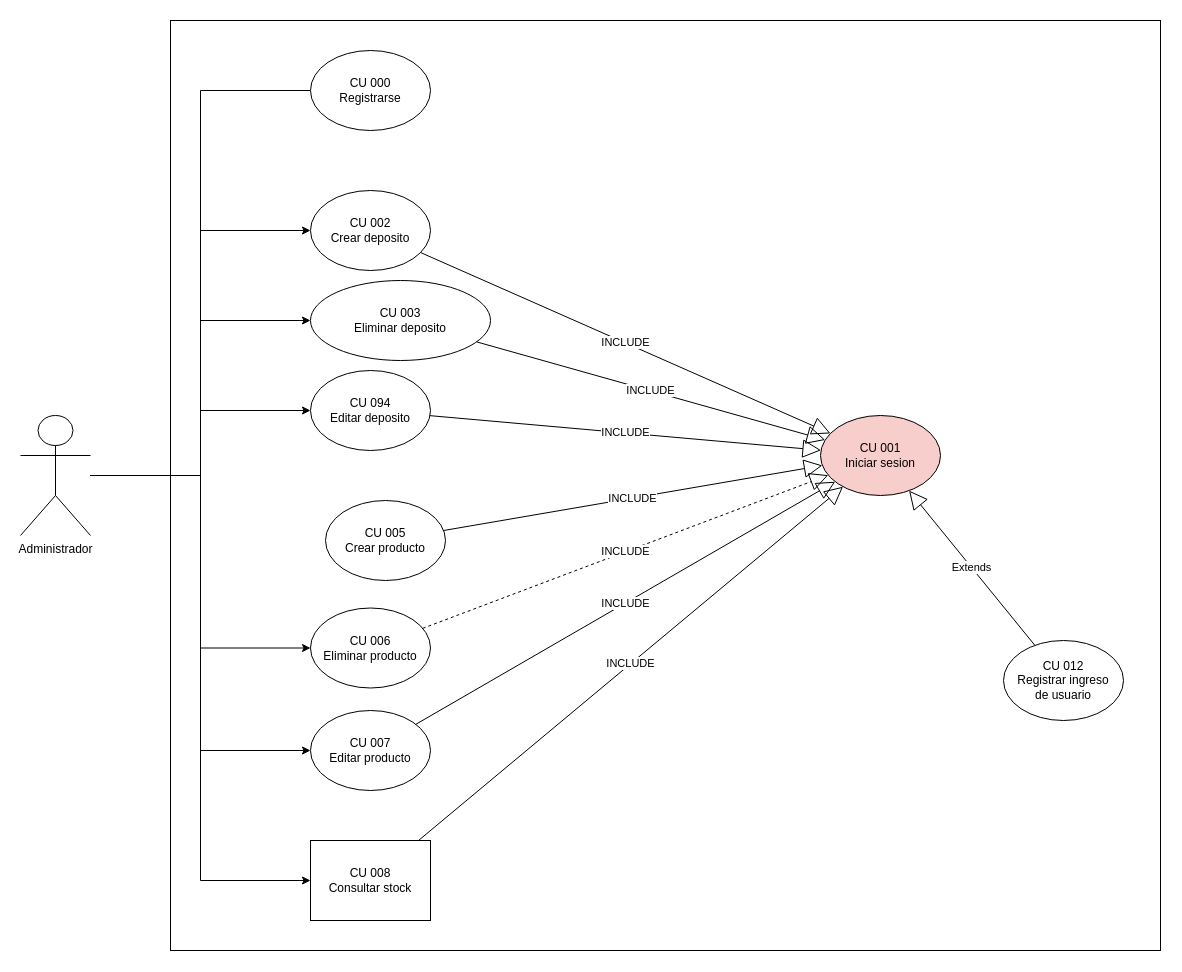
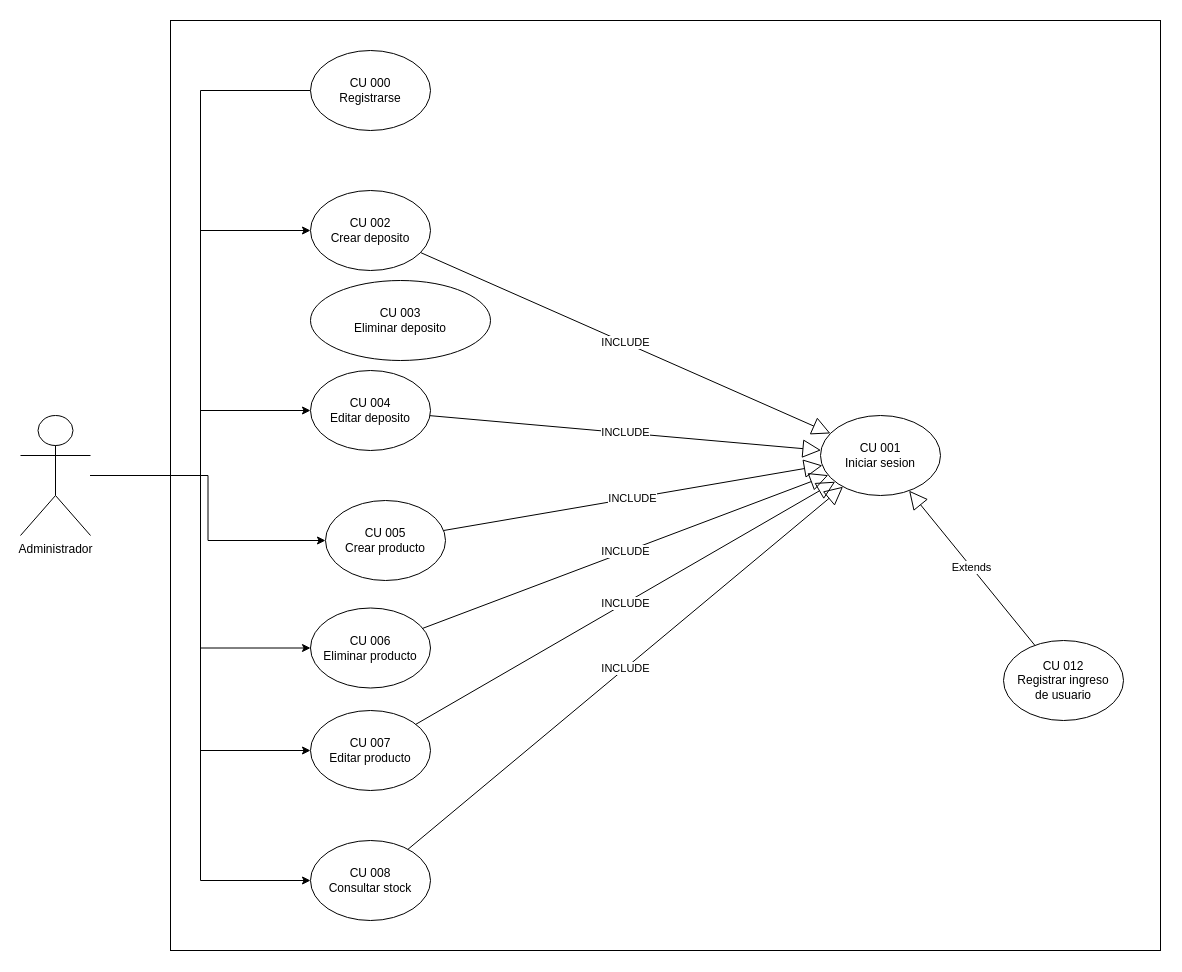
edge "Administrador" -> "CU 003 Eliminar deposito": removed
edge "CU 003 Eliminar deposito" -> "CU 001 Iniciar sesion": removed, label "INCLUDE"
node "CU 094 Editar deposito": label "CU 094 Editar deposito" -> "CU 004 Editar deposito"
node "CU 001 Iniciar sesion": fillcolor #f8cecc -> #ffffff
edge "Administrador" -> "CU 005 Crear producto": added
edge "CU 006 Eliminar producto" -> "CU 001 Iniciar sesion": style dashed -> solid
node "CU 008 Consultar stock": shape rectangle -> ellipse
